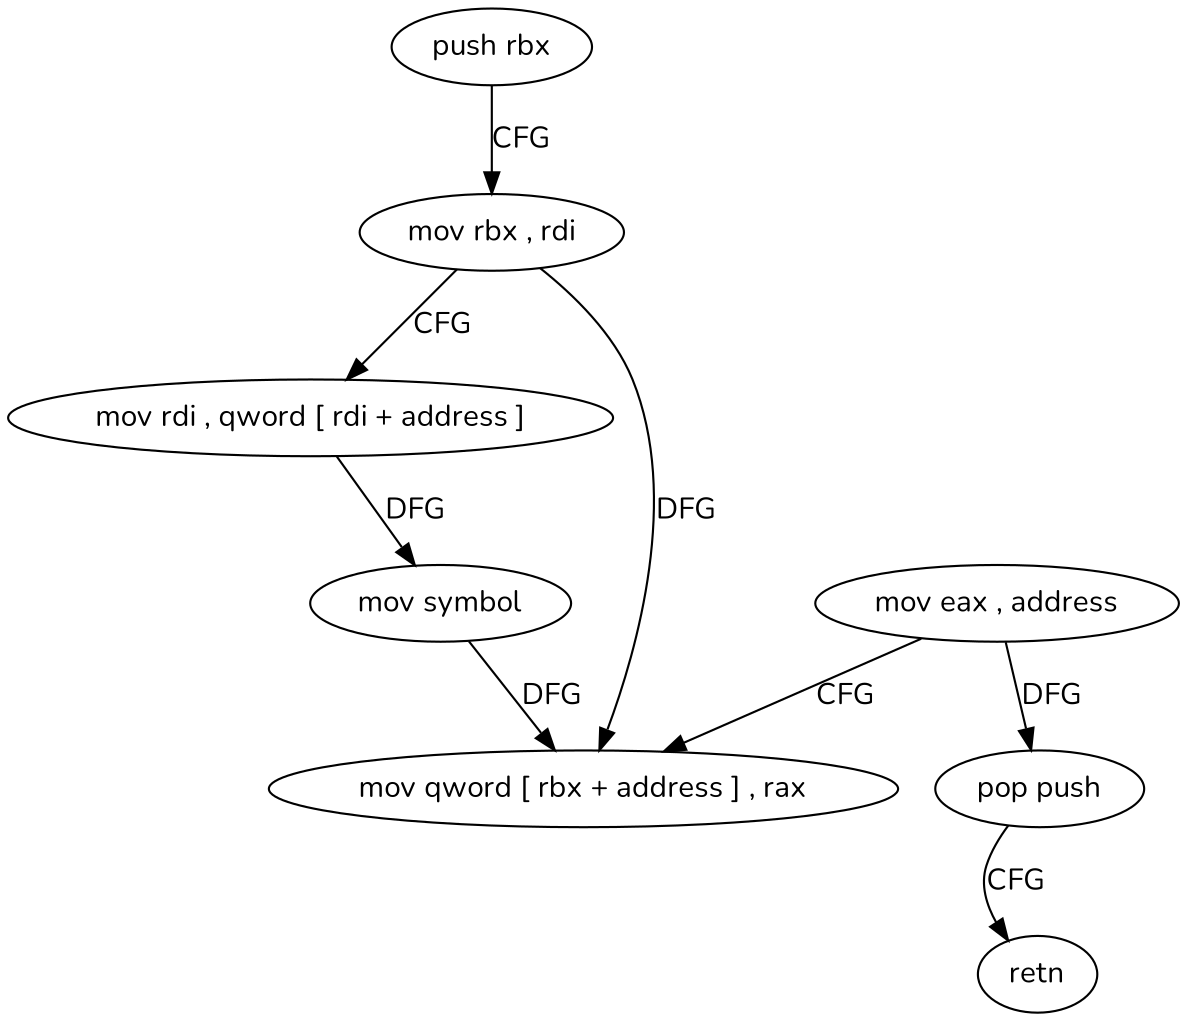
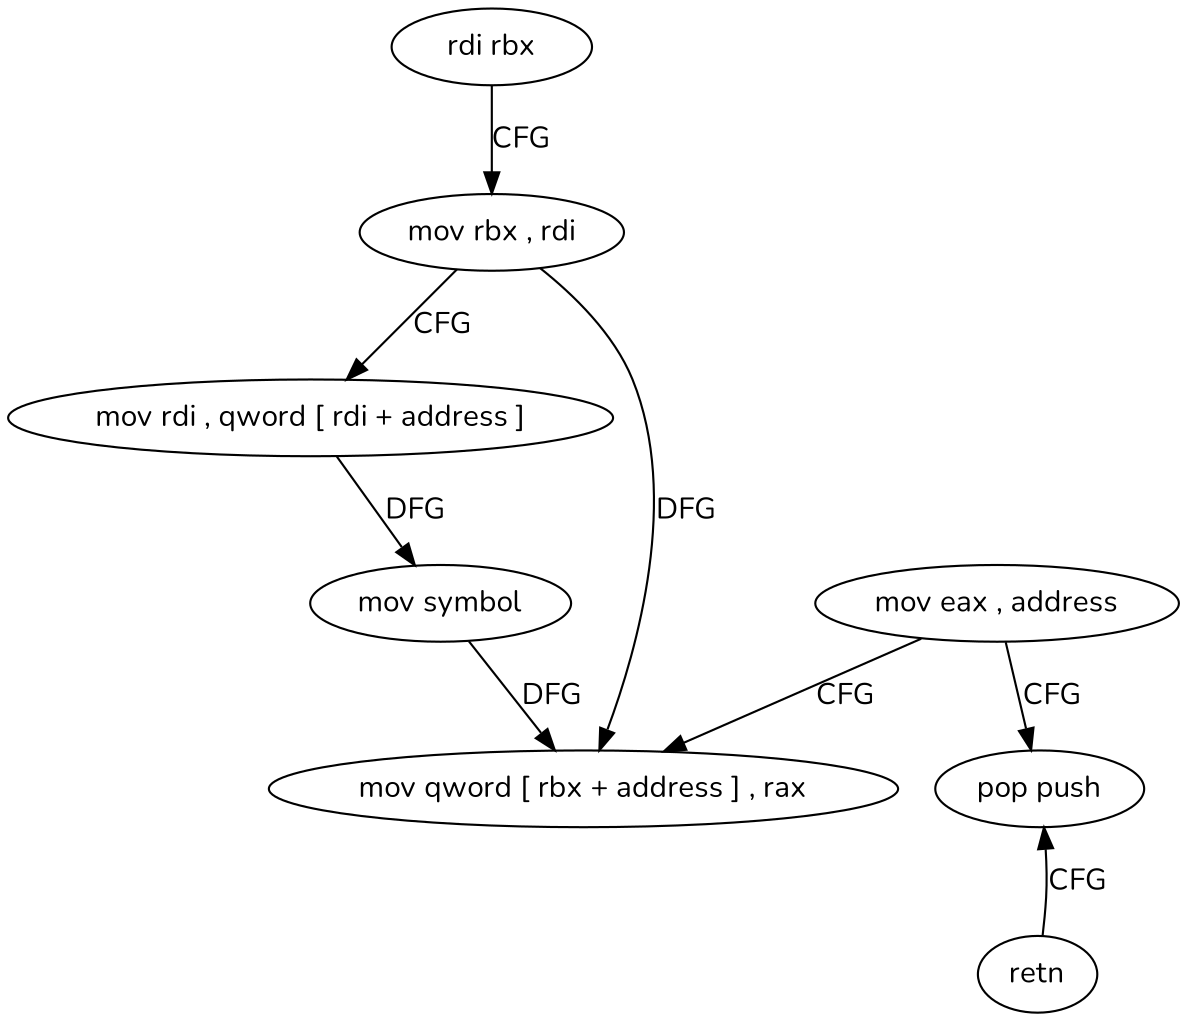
node "push rbx": label "push rbx" -> "rdi rbx"
edge "mov eax , address" -> "pop push": label "DFG" -> "CFG"
edge "pop push" -> "retn": reversed
